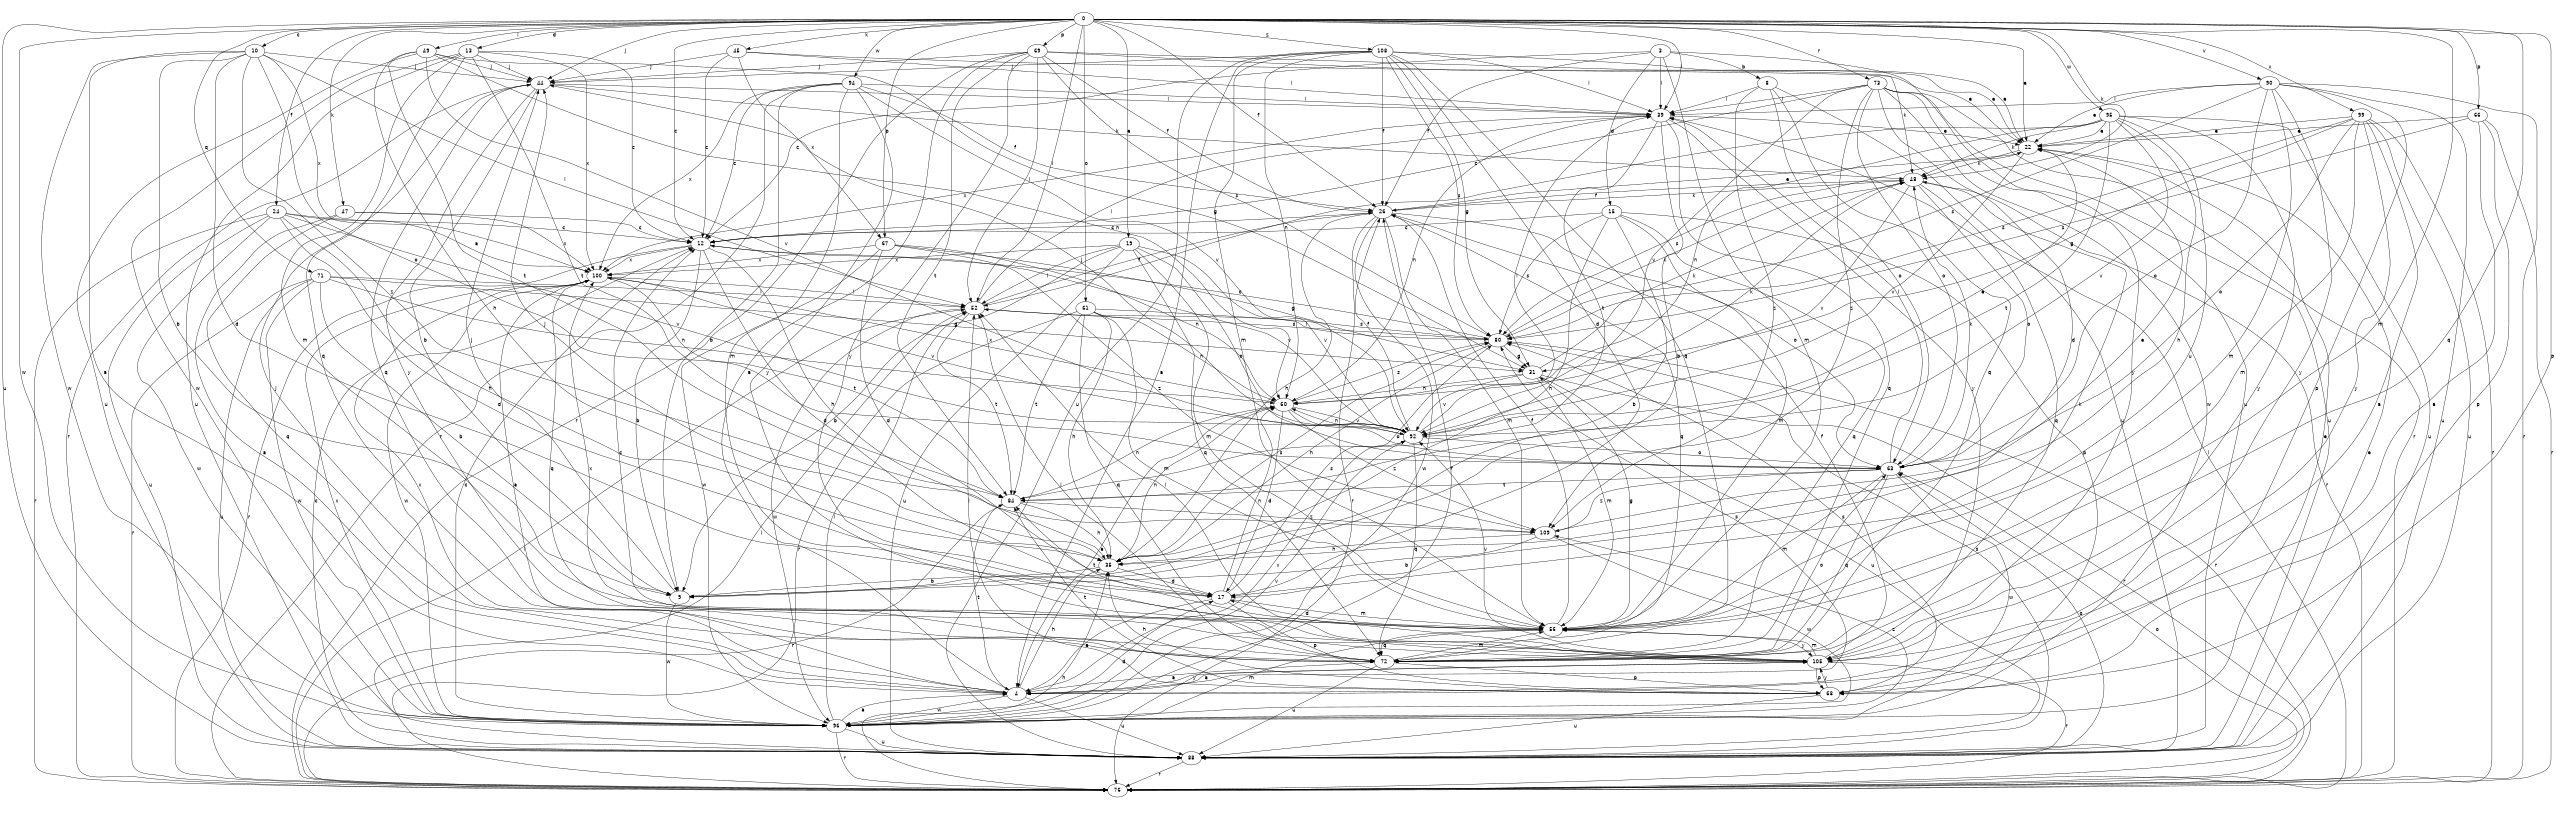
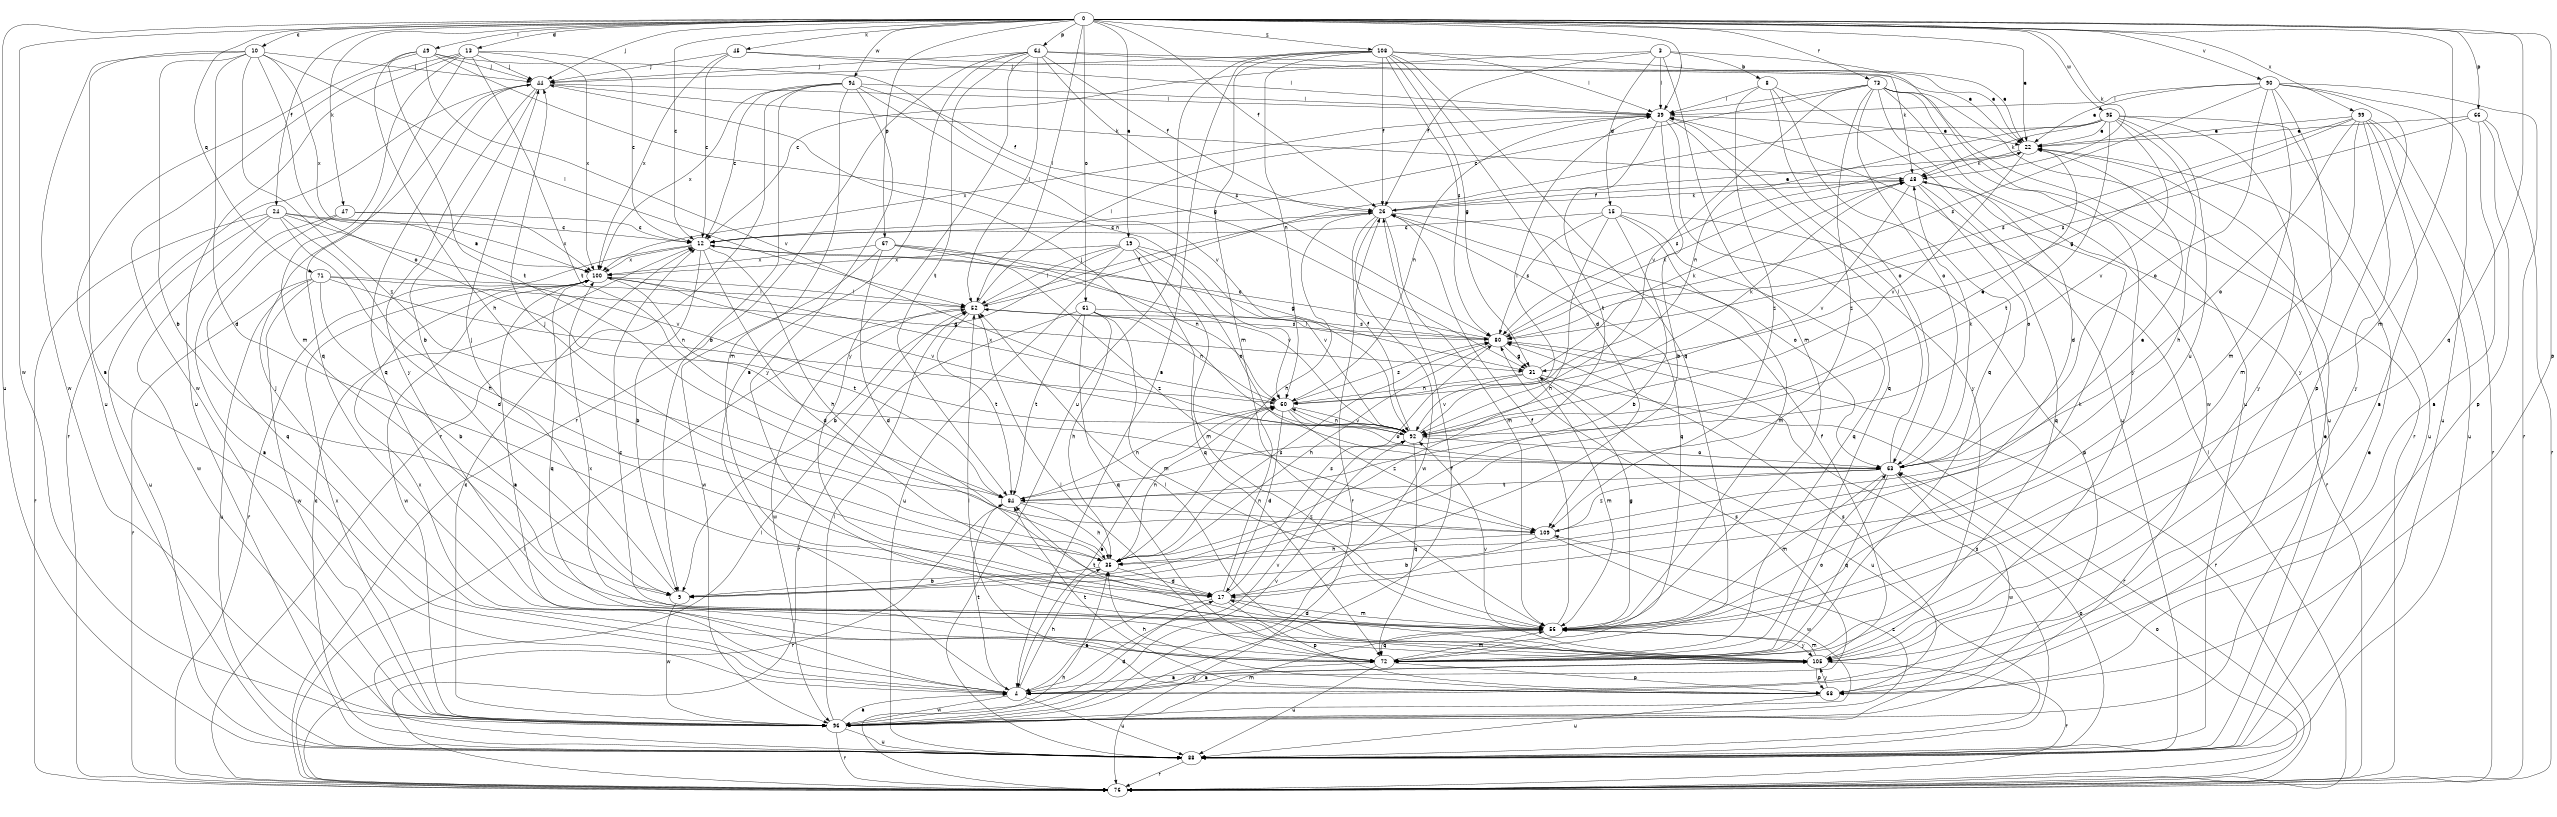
node "69": label "69" -> "64"
edge "45" -> "67": now "45" -> "100"
